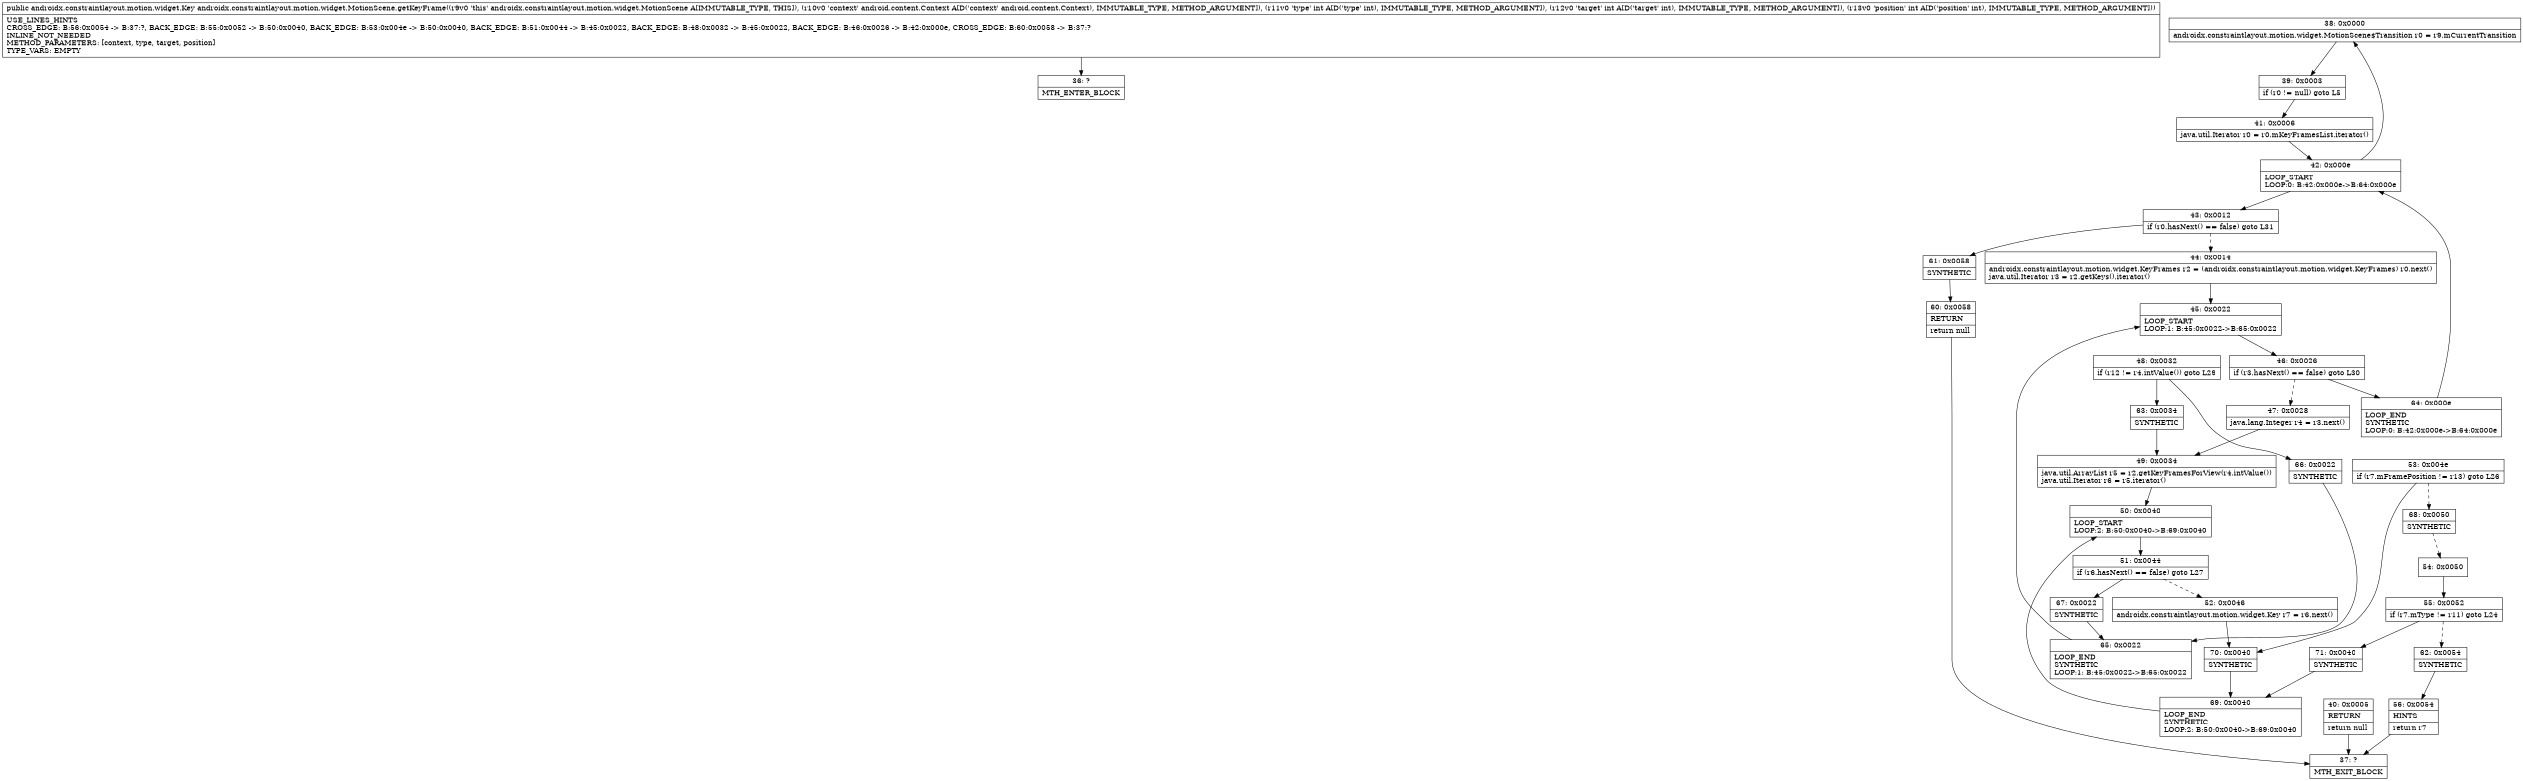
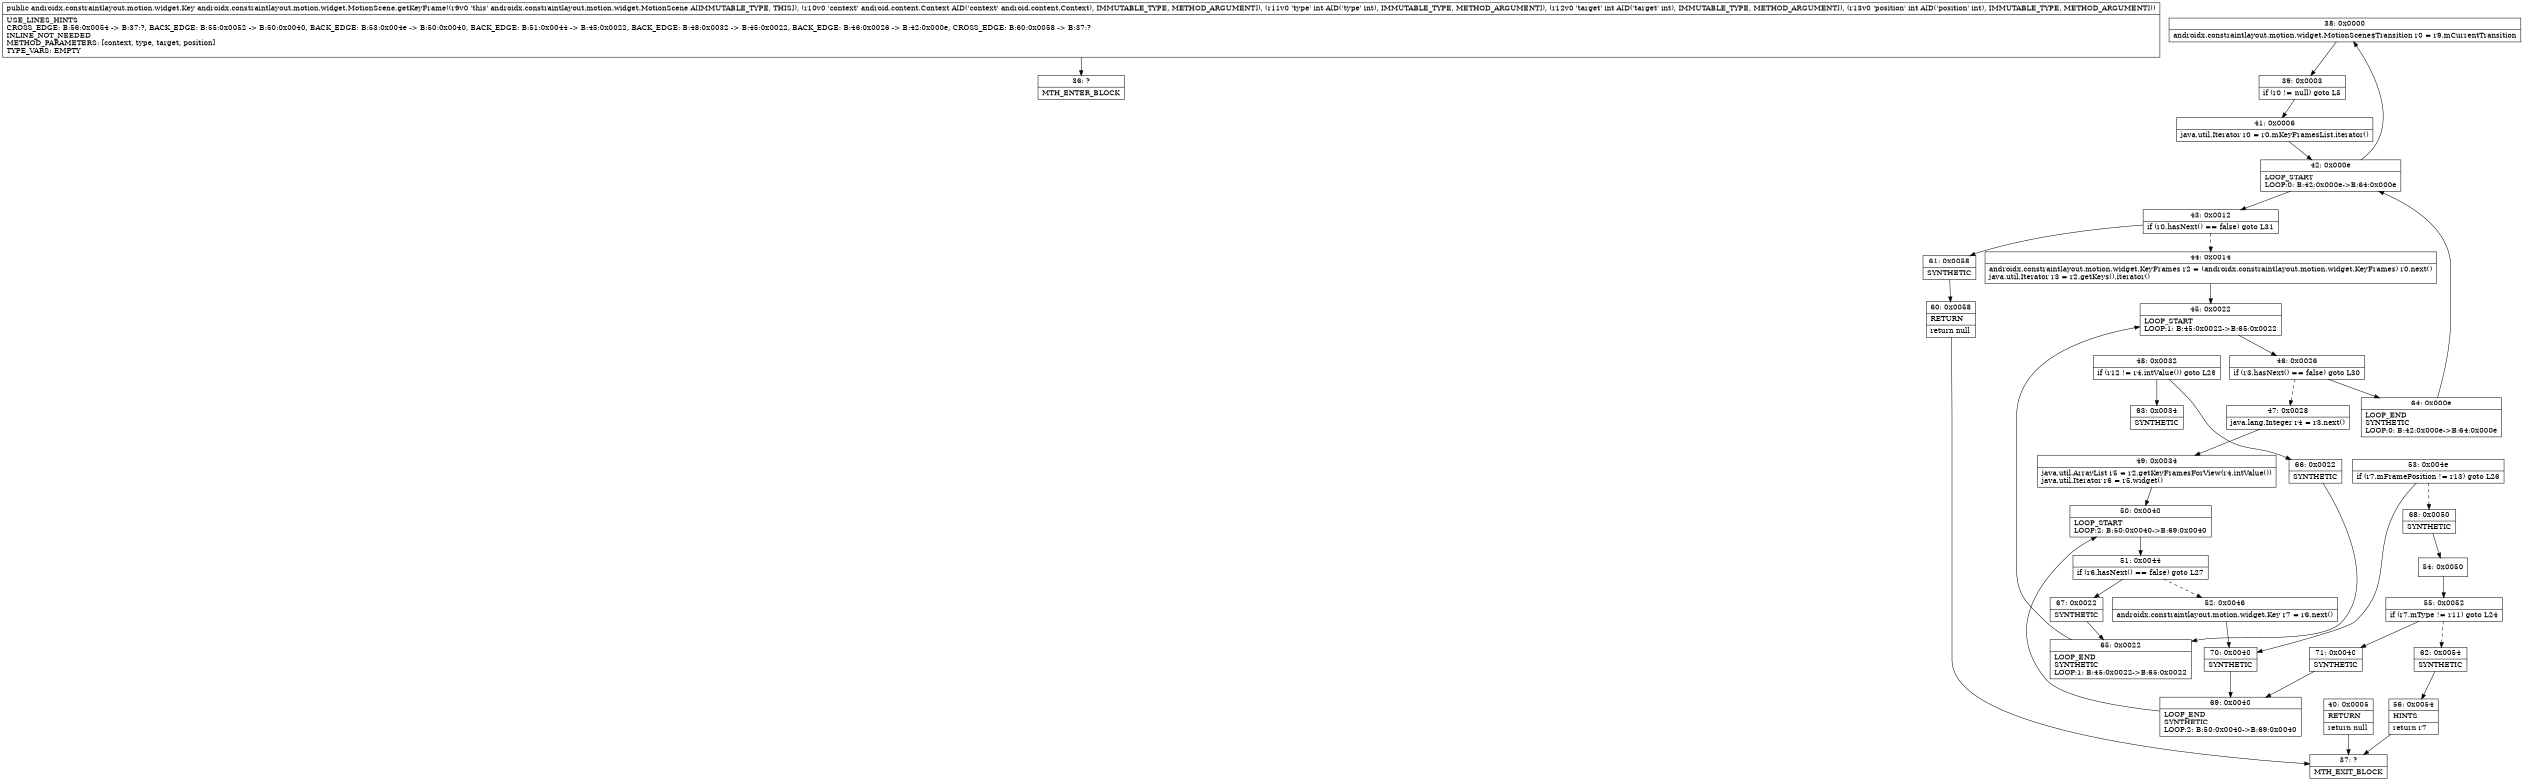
edge "63: 0x0034" -> "49: 0x0034": removed
node "49: 0x0034": text "java.util.Iterator r6 = r5.iterator()" -> "java.util.Iterator r6 = r5.widget()"
edge "68: 0x0050" -> "54: 0x0050": style dashed -> solid
